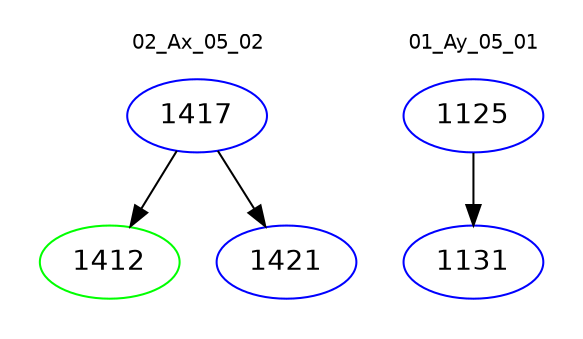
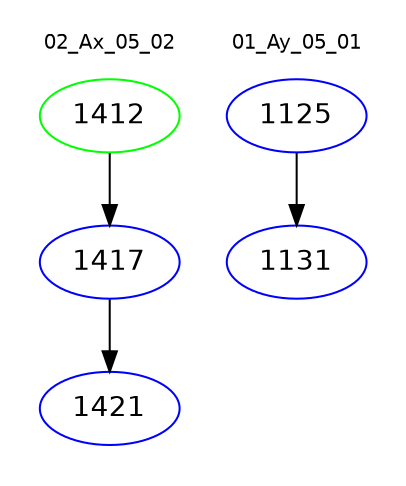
edge "1417" -> "1412": reversed
